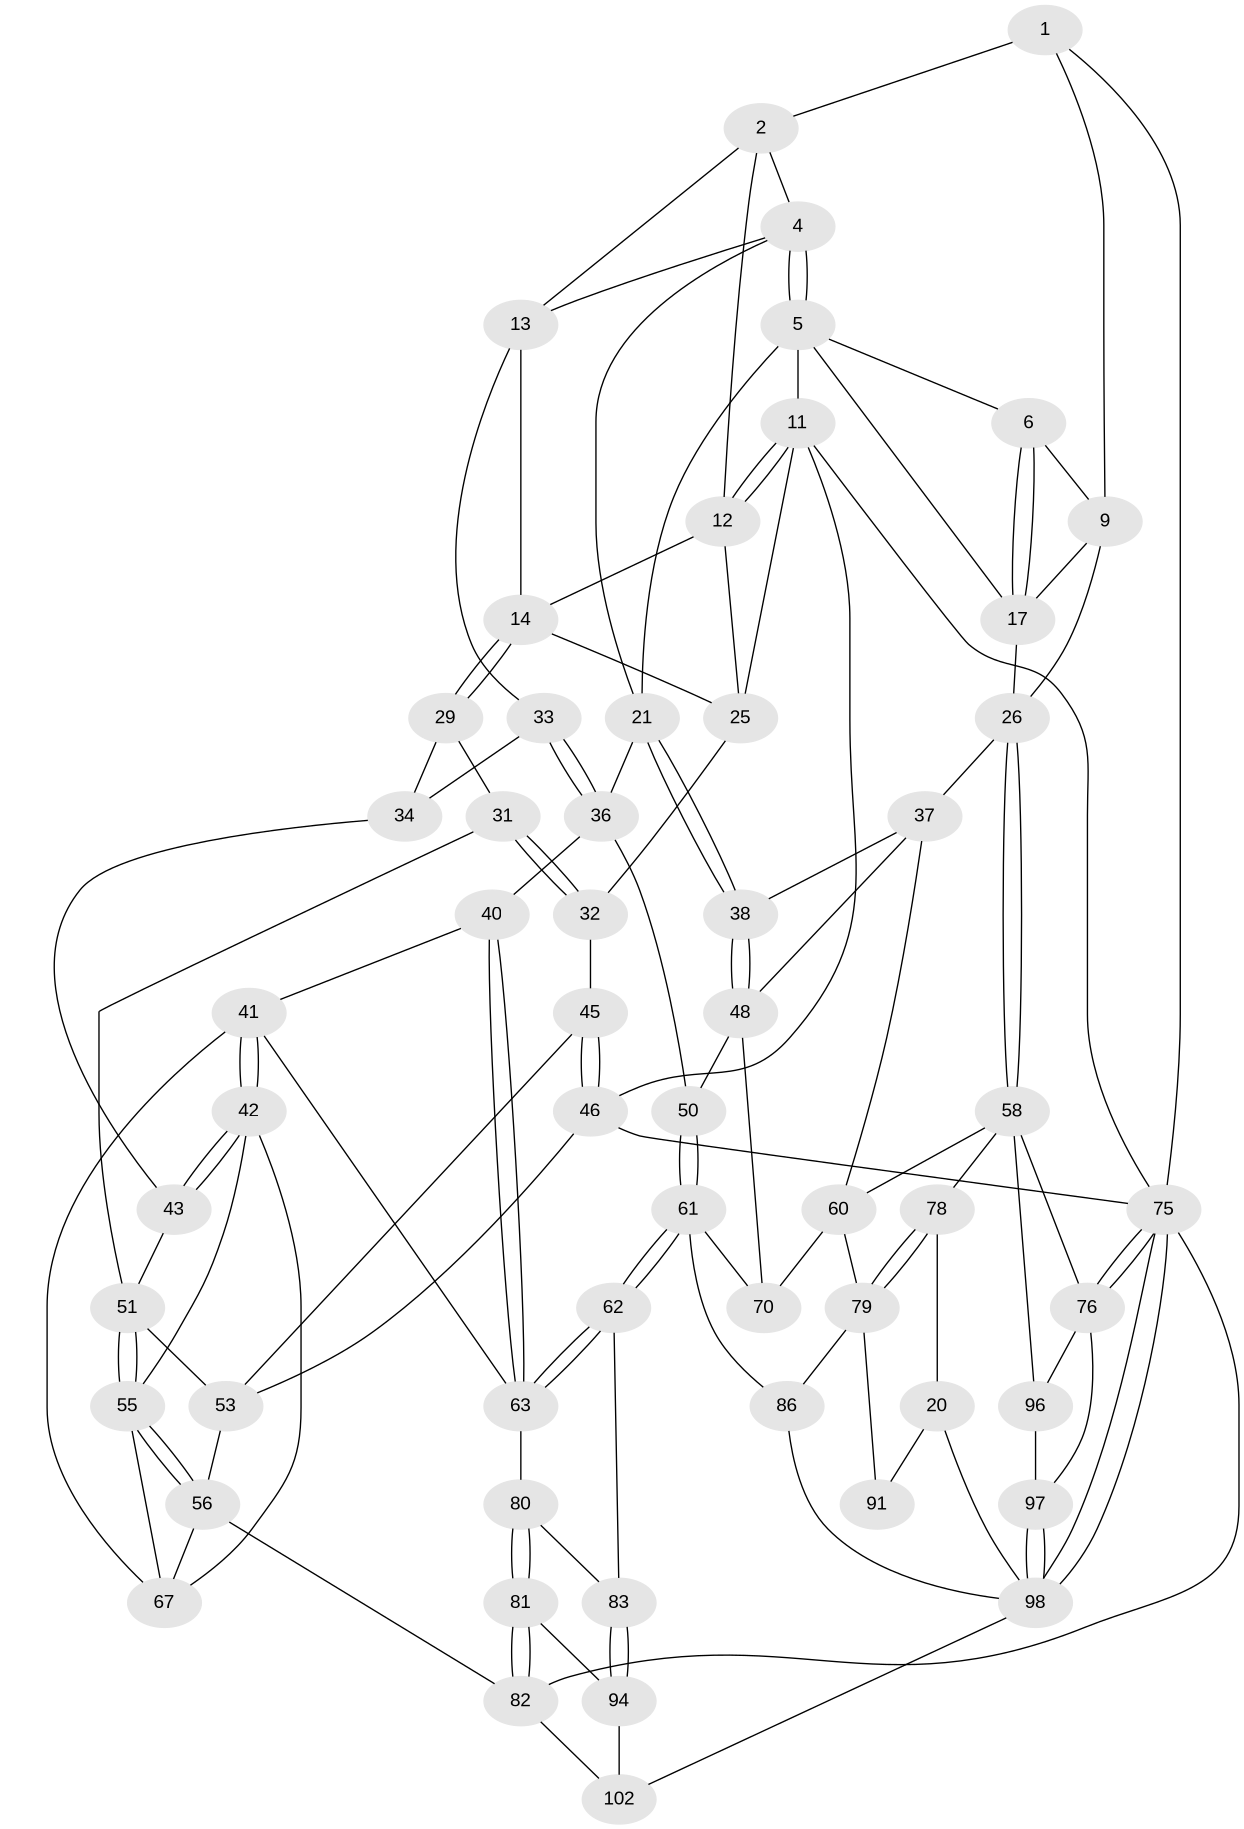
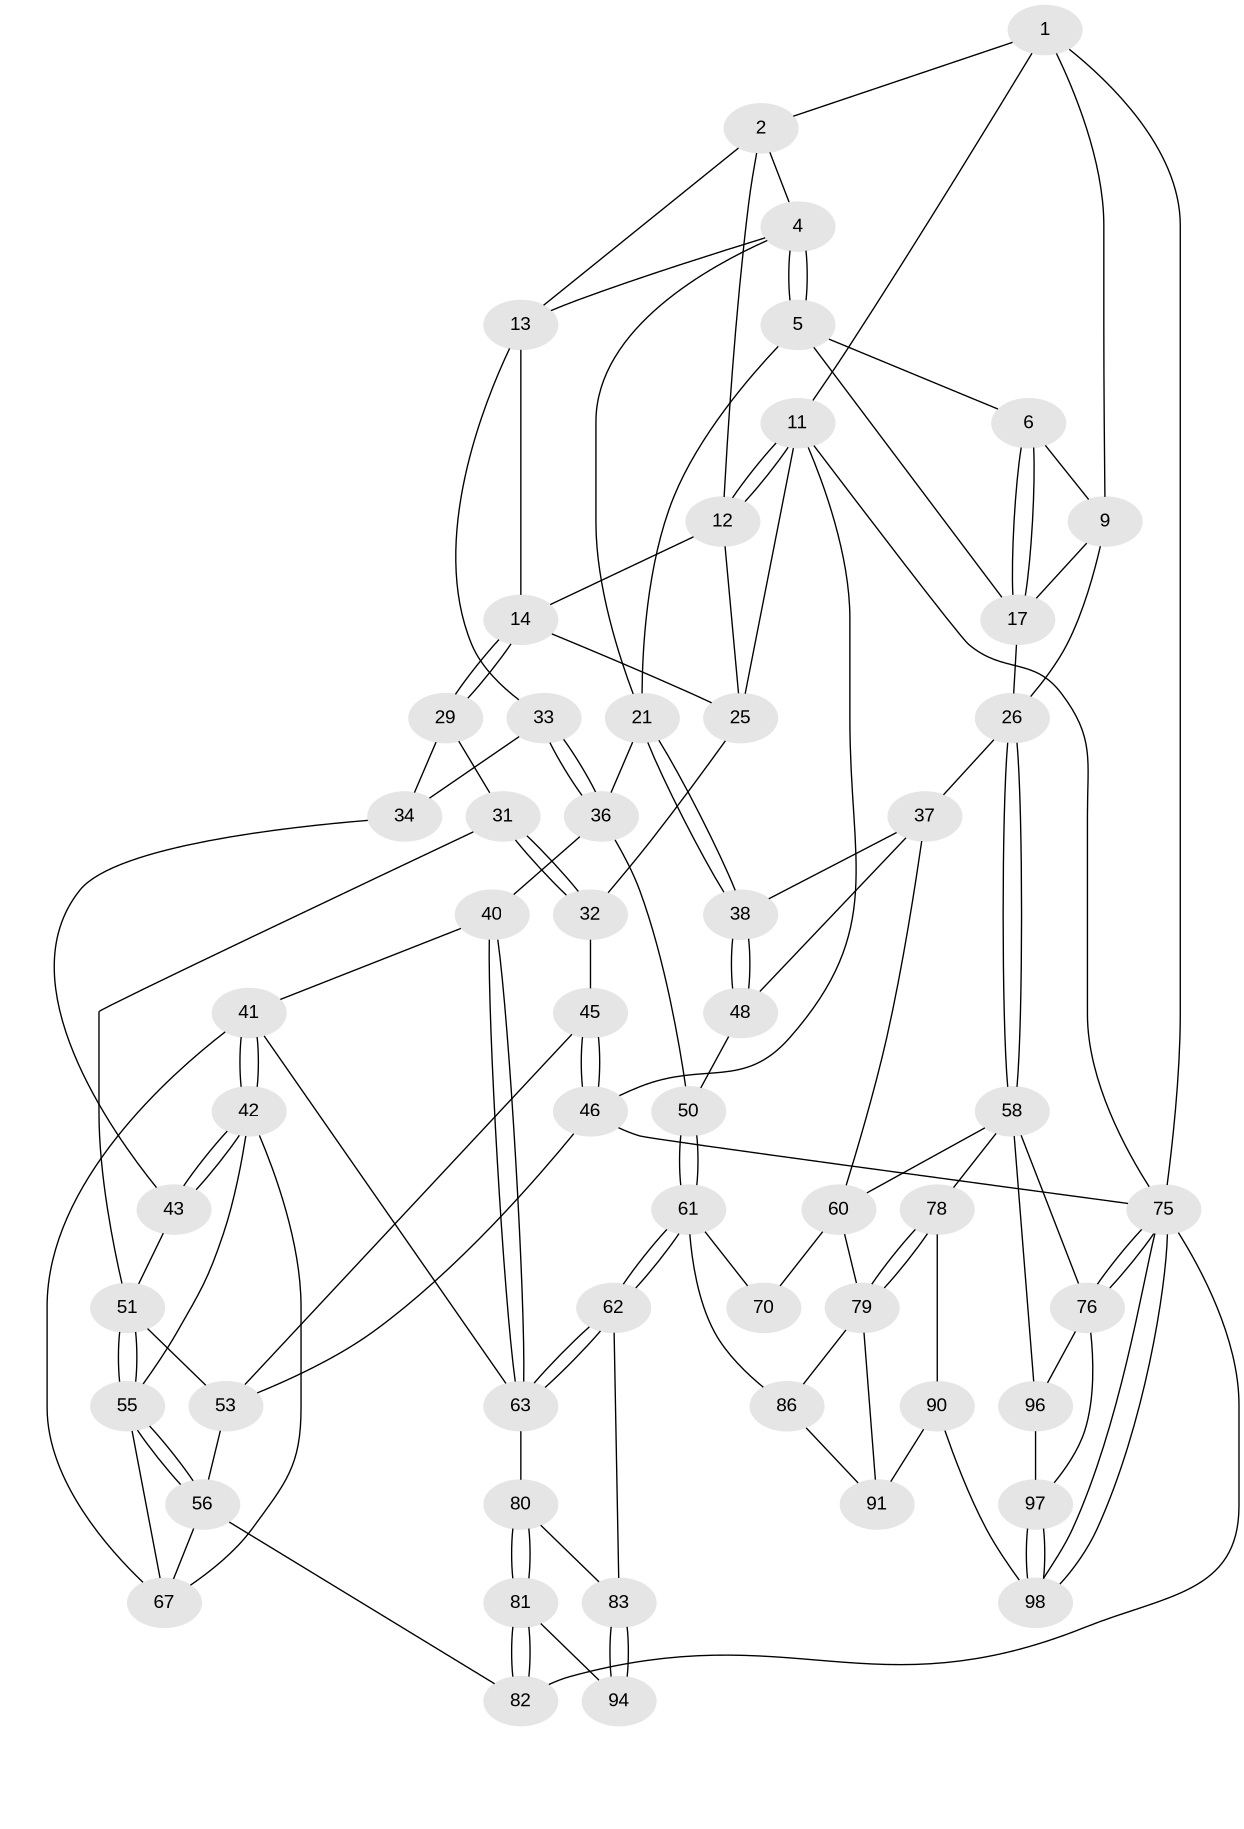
edge "5" -- "11": now "1" -- "11"
edge "48" -- "70": removed
node "20": label "20" -> "90"
edge "86" -- "98": now "86" -- "91"
node "102": removed
